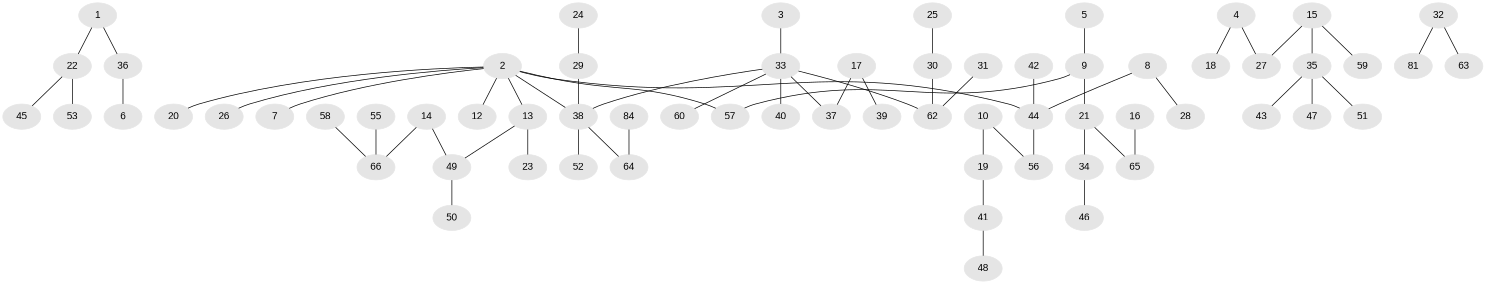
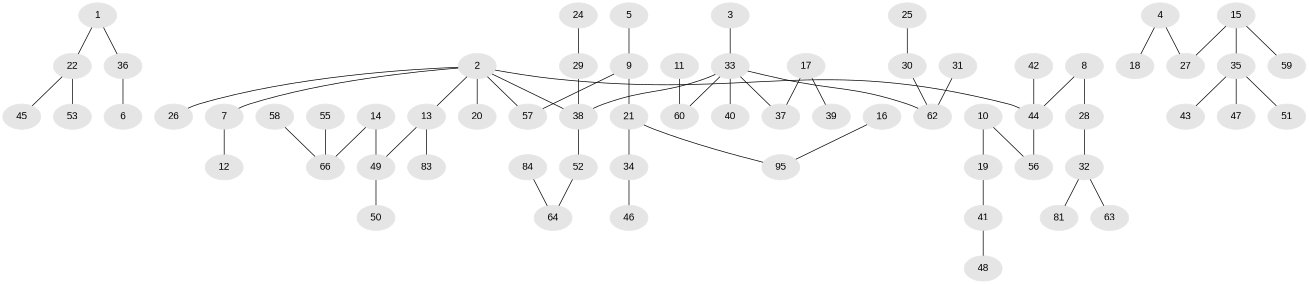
node "11": added
edge "2" -- "12": now "7" -- "12"
edge "38" -- "64": now "52" -- "64"
edge "28" -- "32": added
node "23": label "23" -> "83"
node "65": label "65" -> "95"
